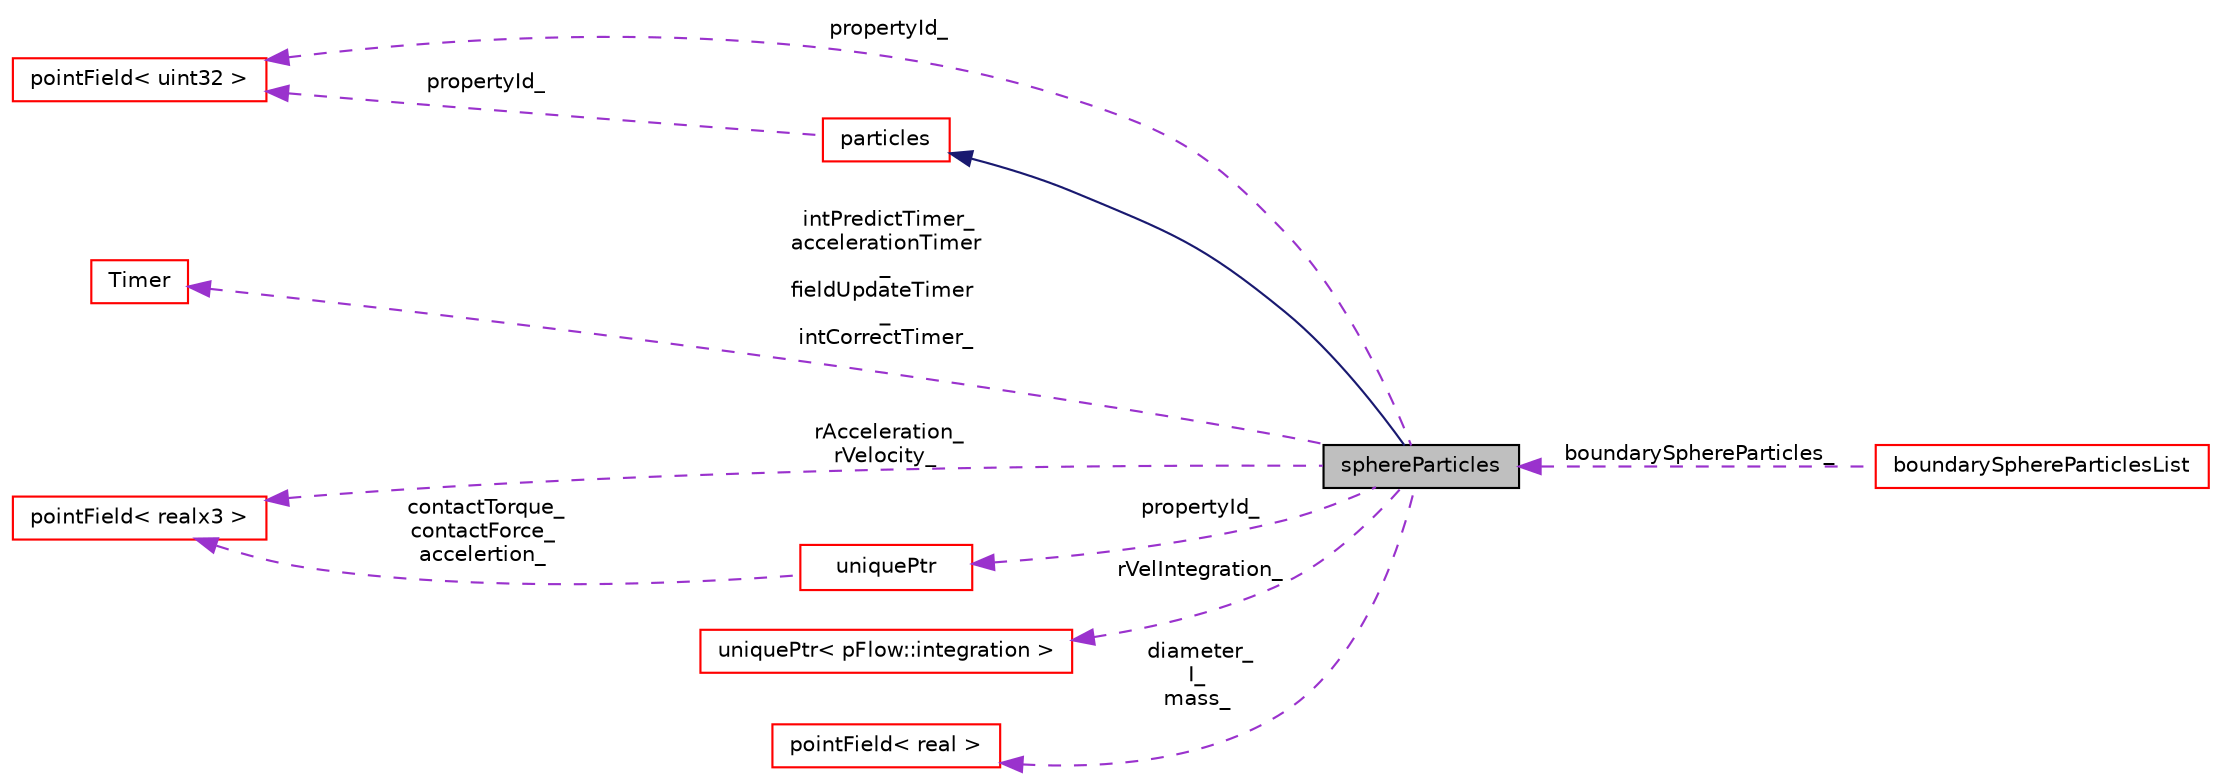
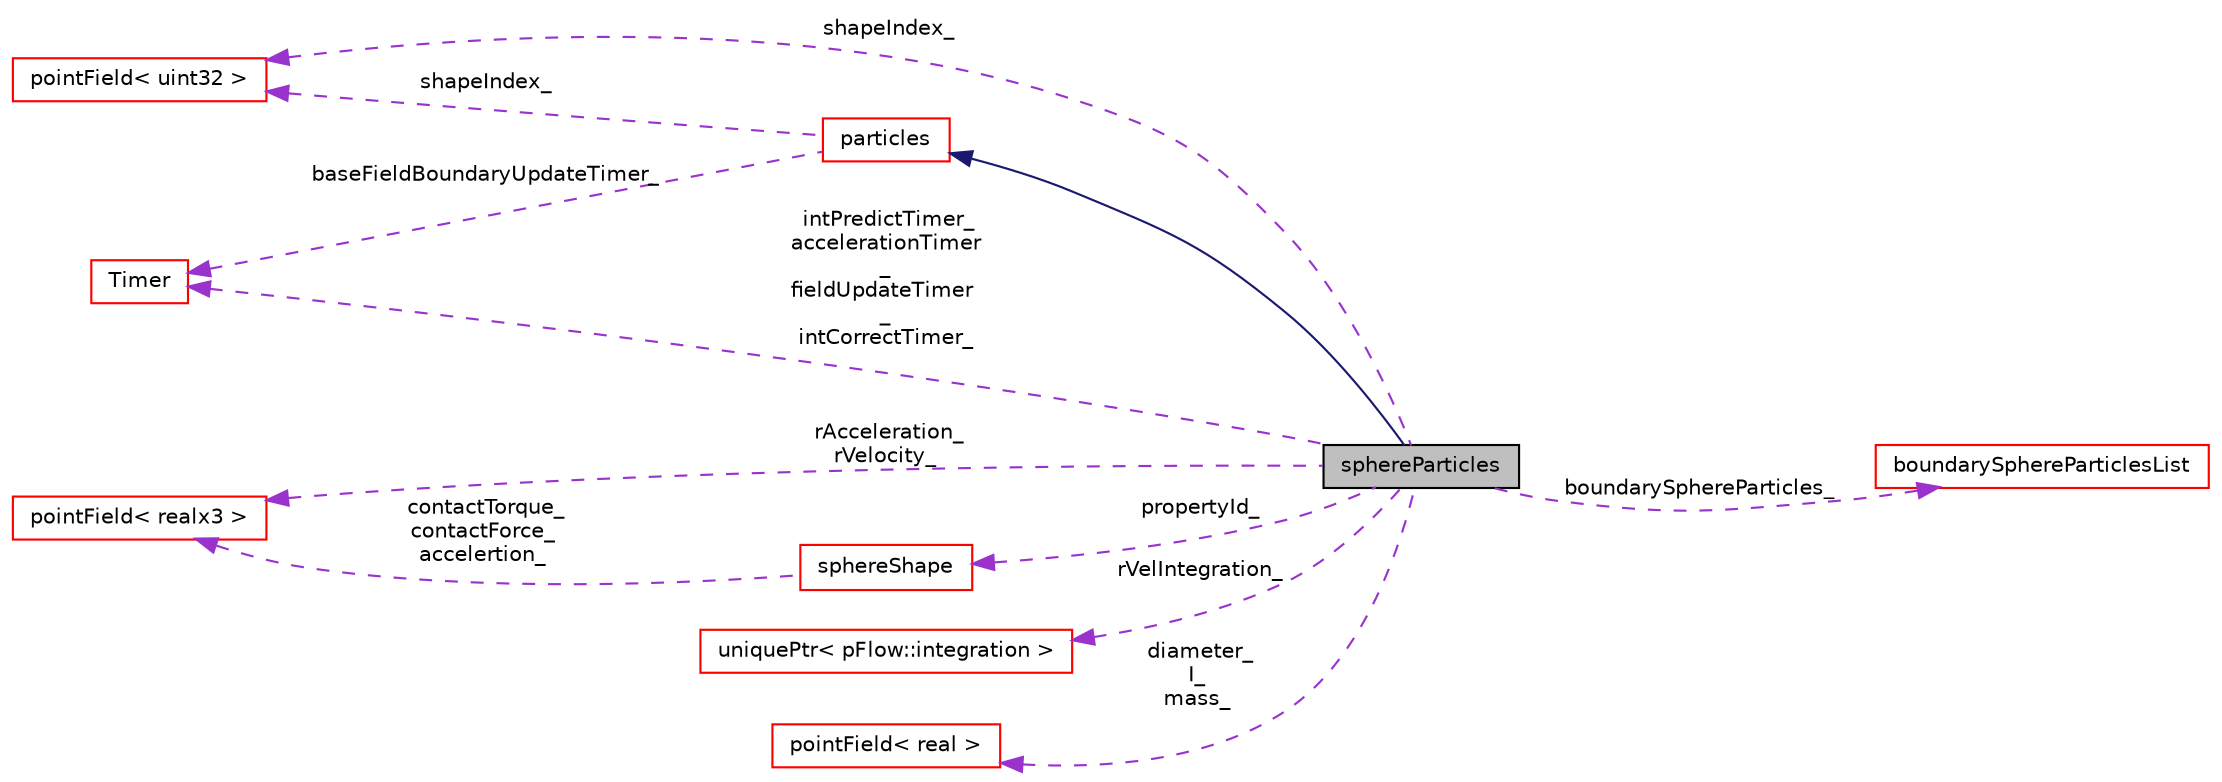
edge "sphereParticles" -> "pointField< uint32 >": label " propertyId_" -> " shapeIndex_"
edge "particles" -> "pointField< uint32 >": label " propertyId_" -> " shapeIndex_"
edge "particles" -> "Timer": added, label "baseFieldBoundaryUpdateTimer_"
edge "boundarySphereParticlesList" -> "sphereParticles": reversed
node "uniquePtr": label "uniquePtr" -> "sphereShape"
